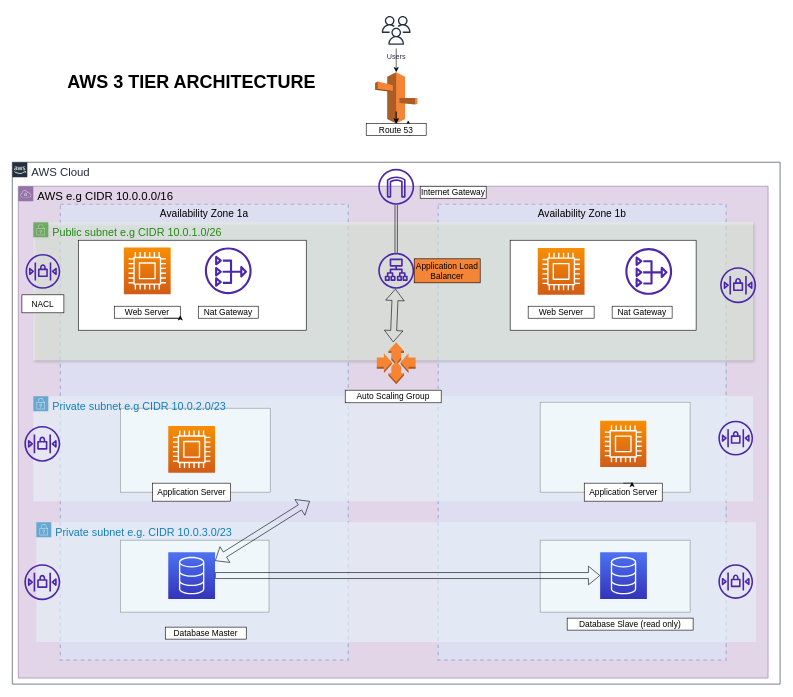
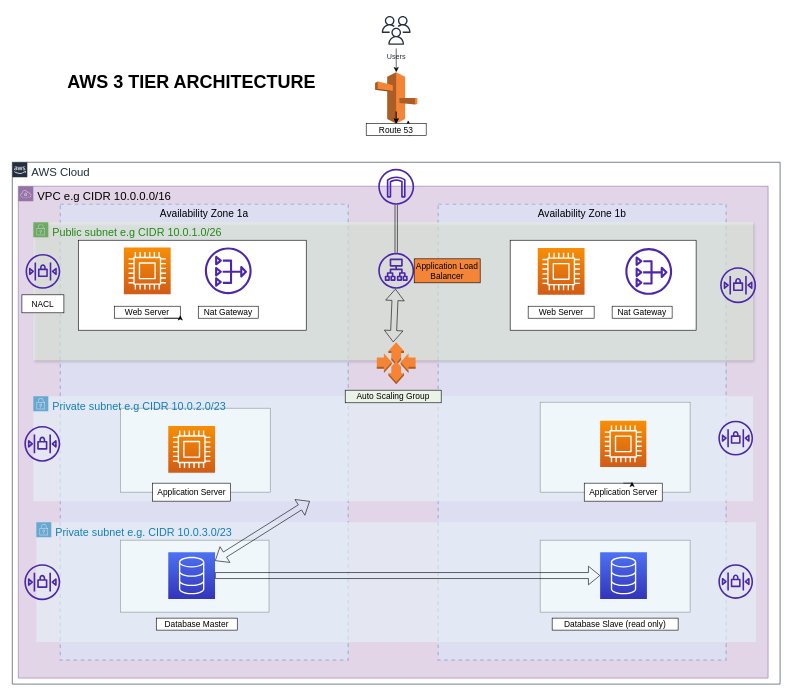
node "Internet Gateway": removed
node "AWS e.g CIDR 10.0.0.0/16": label "AWS e.g CIDR 10.0.0.0/16" -> "VPC e.g CIDR 10.0.0.0/16"
node "Auto Scaling Group": fillcolor #ffffff -> #e9f3e6
node "Database Slave (read only)": moved (630, 624) -> (615, 624)
node "Database Master": moved (206, 633) -> (197, 624)
